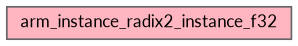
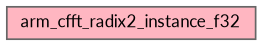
node "arm_instance_radix2_instance_f32": label "arm_instance_radix2_instance_f32" -> "arm_cfft_radix2_instance_f32"
